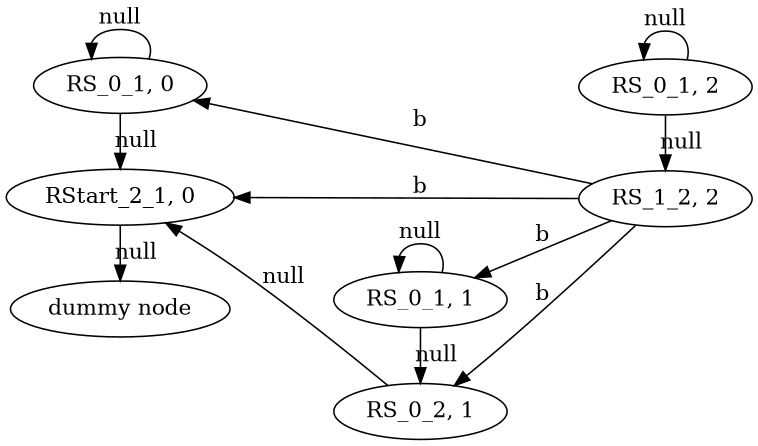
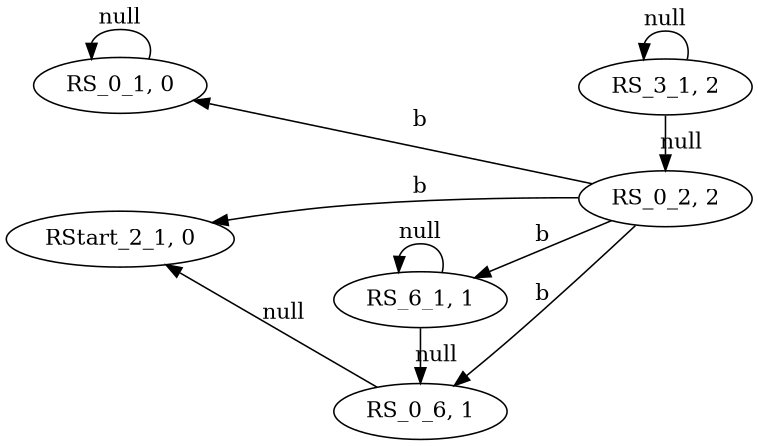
node "RS_0_1, 2": label "RS_0_1, 2" -> "RS_3_1, 2"
edge "RS_0_1, 0" -> "RStart_2_1, 0": removed, label "null"
node "RS_1_2, 2": label "RS_1_2, 2" -> "RS_0_2, 2"
node "RS_0_1, 1": label "RS_0_1, 1" -> "RS_6_1, 1"
node "dummy node": removed
node "RS_0_2, 1": label "RS_0_2, 1" -> "RS_0_6, 1"
